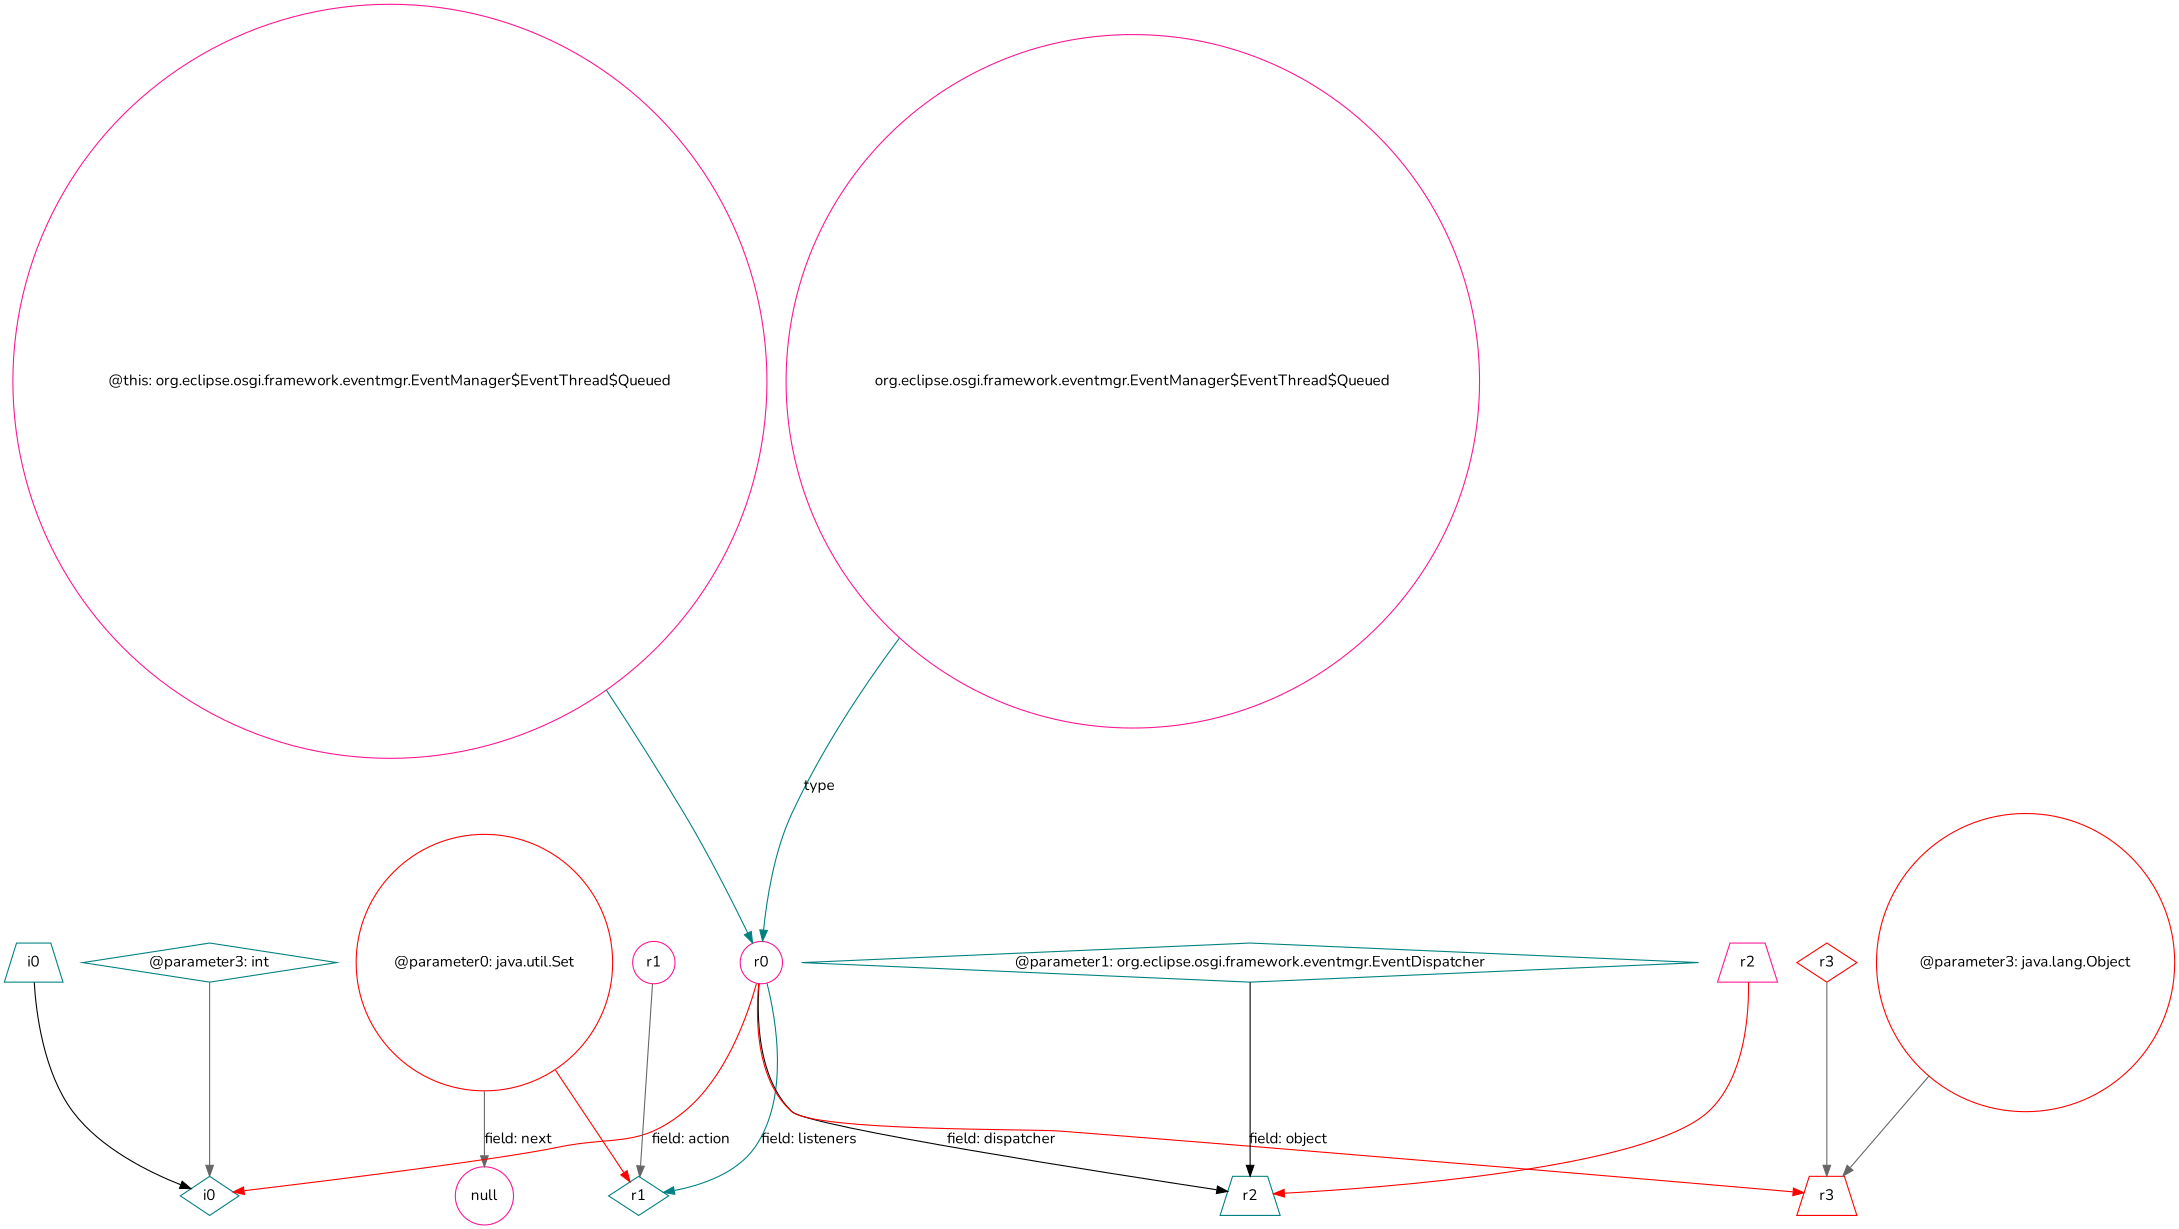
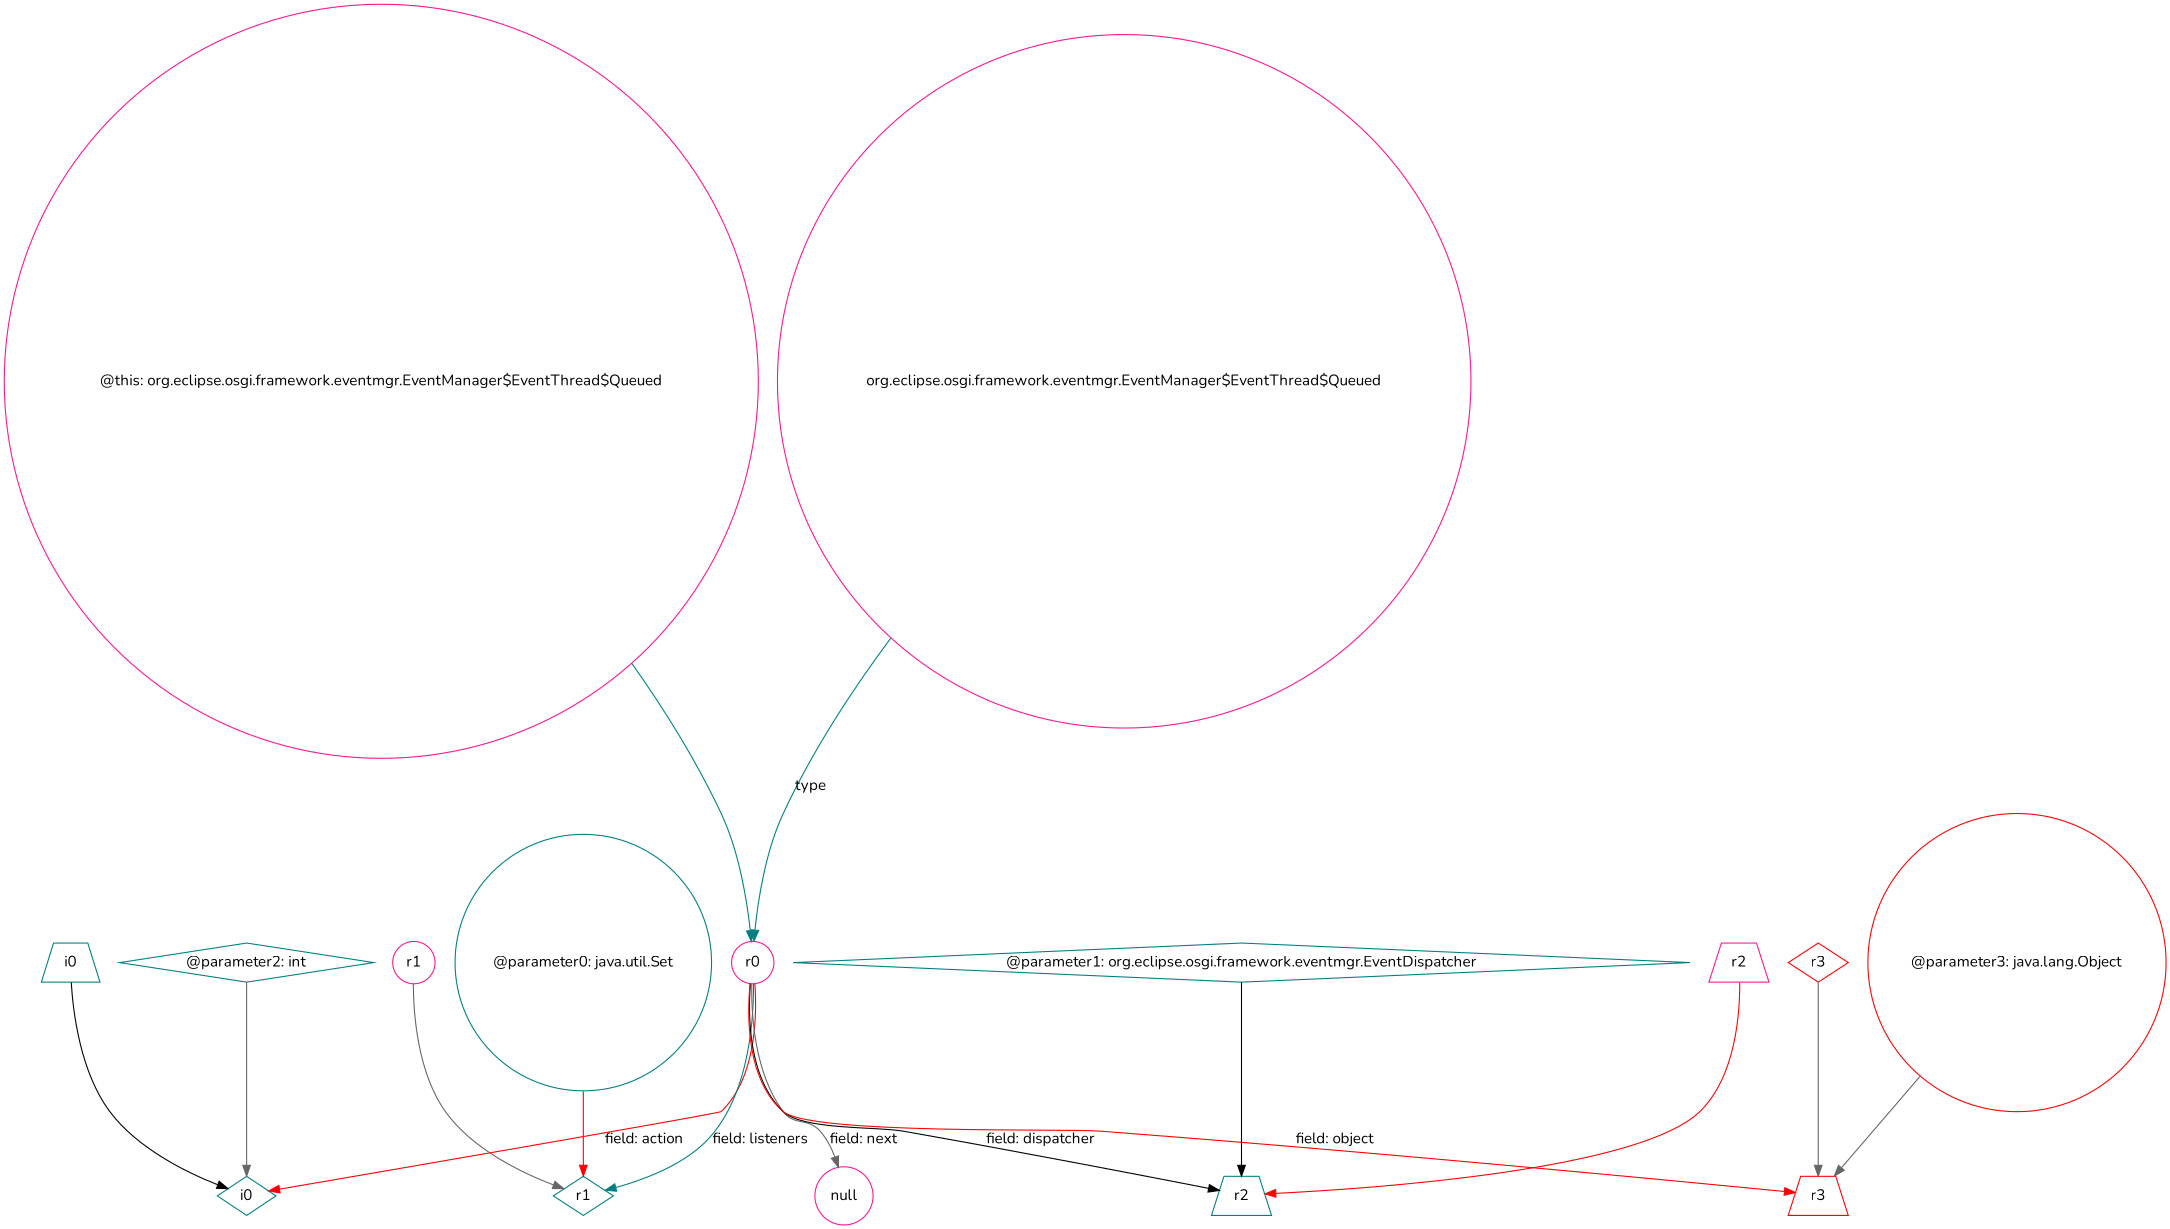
node "@parameter3: int": label "@parameter3: int" -> "@parameter2: int"
node "@parameter0: java.util.Set": color red -> teal
edge "@parameter0: java.util.Set" -> "null": now "r0" -> "null"
